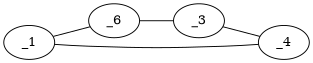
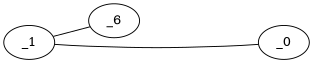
node "_3": removed
node "_4": label "_4" -> "_0"
